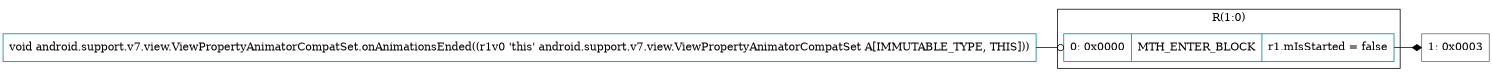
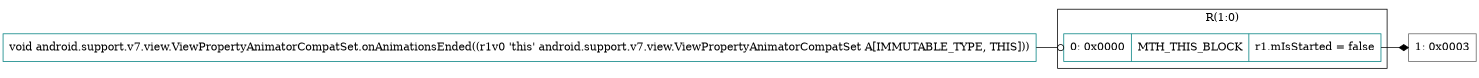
node "0: 0x0000": text "MTH_ENTER_BLOCK" -> "MTH_THIS_BLOCK"
